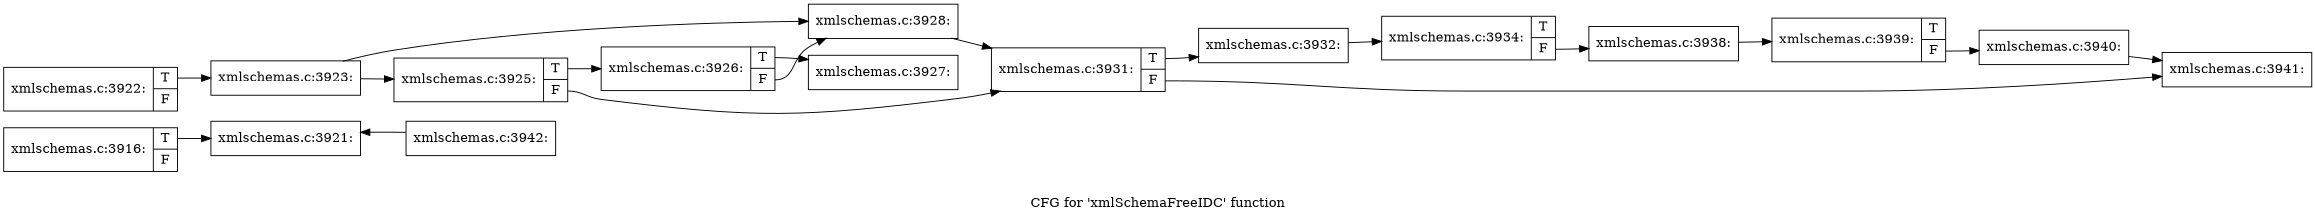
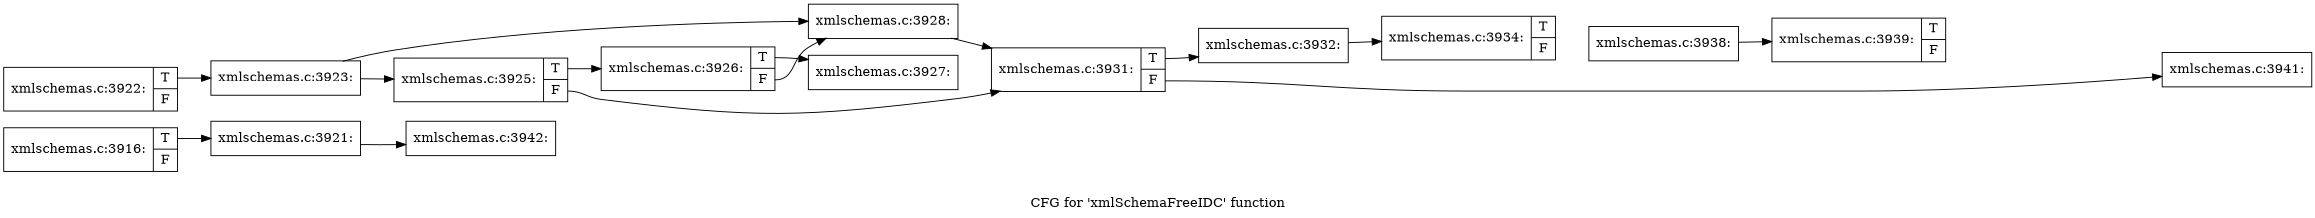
node "xmlschemas.c:3940:": removed
edge "xmlschemas.c:3934:" -> "xmlschemas.c:3938:": removed
edge "xmlschemas.c:3942:" -> "xmlschemas.c:3921:": reversed
